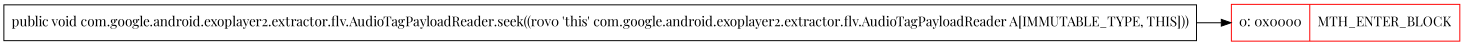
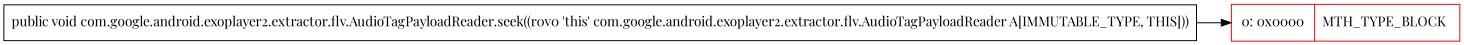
node "0: 0x0000": text "MTH_ENTER_BLOCK" -> "MTH_TYPE_BLOCK"
